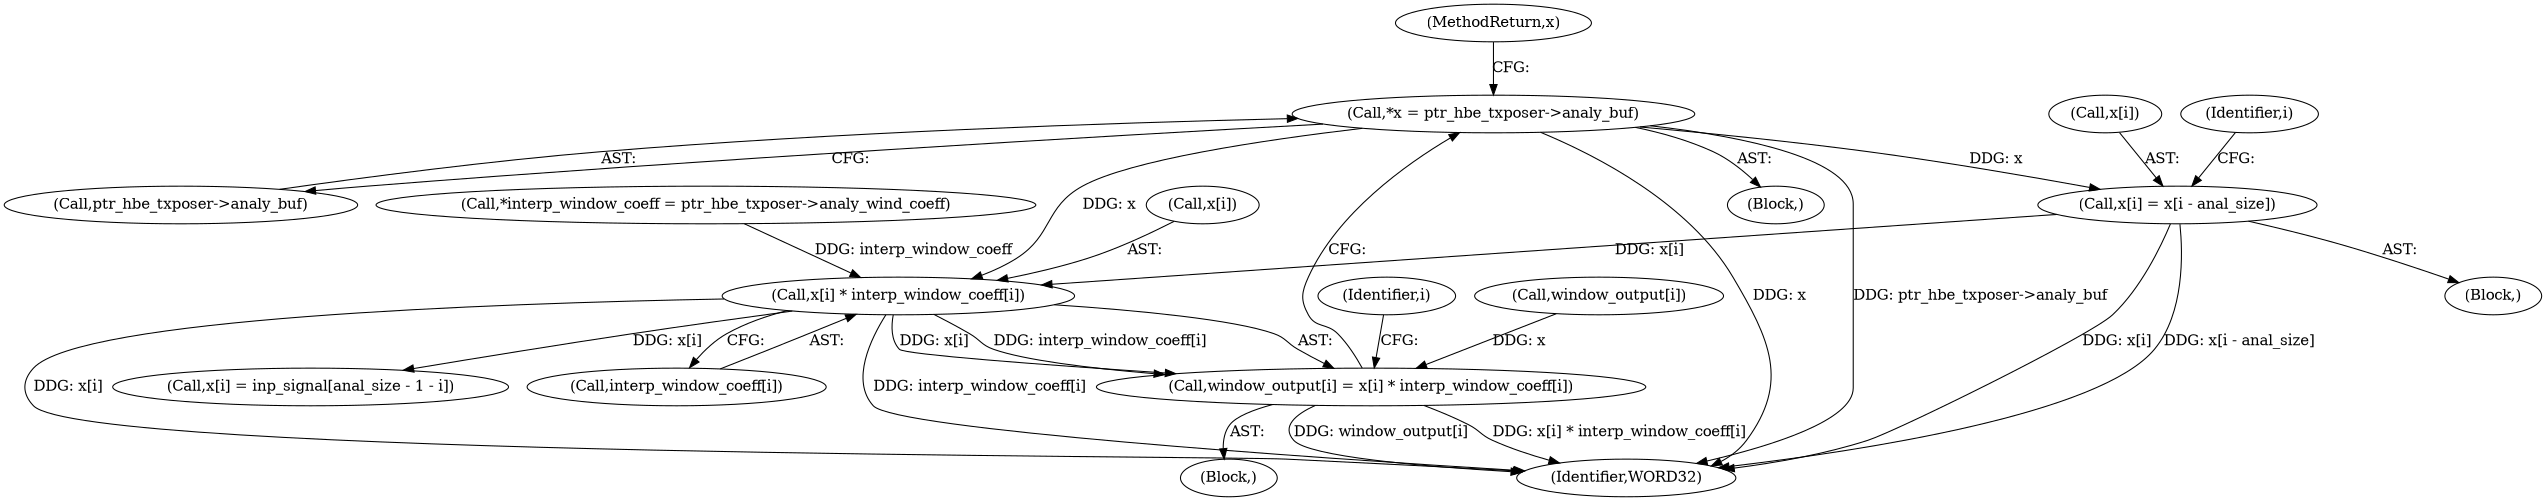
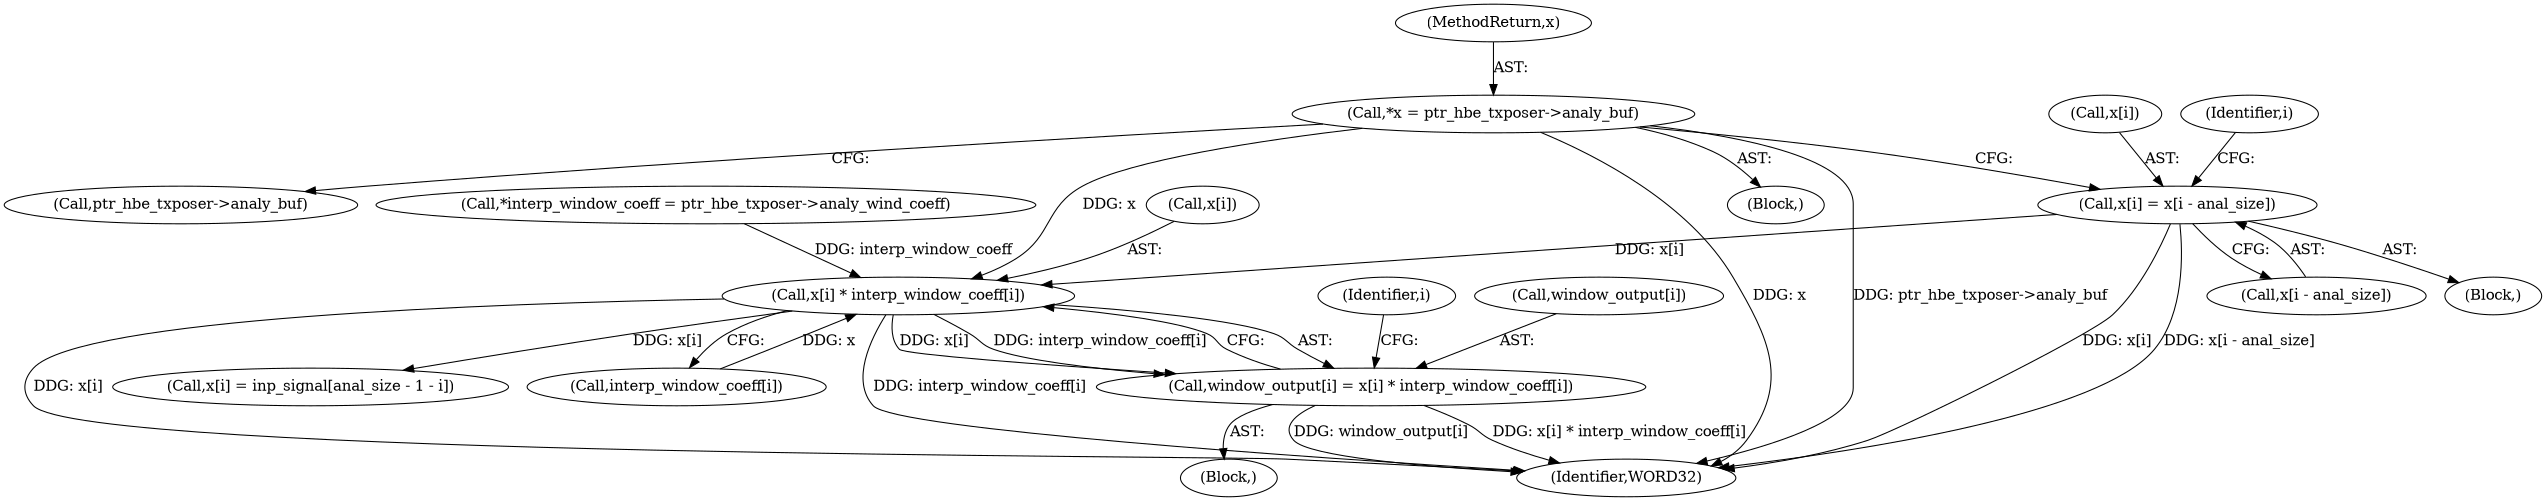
edge "(MethodReturn,x)" -> "(Call,*x = ptr_hbe_txposer->analy_buf)": label "CFG: " -> "AST: "
edge "(Call,ptr_hbe_txposer->analy_buf)" -> "(Call,*x = ptr_hbe_txposer->analy_buf)": removed, label "AST:"
edge "(Call,*x = ptr_hbe_txposer->analy_buf)" -> "(Call,x[i] = x[i - anal_size])": label "DDG: x" -> "CFG: "
edge "(Call,window_output[i] = x[i] * interp_window_coeff[i])" -> "(Call,*x = ptr_hbe_txposer->analy_buf)": now "(Call,window_output[i] = x[i] * interp_window_coeff[i])" -> "(Call,x[i] * interp_window_coeff[i])"
node "(Call,x[i - anal_size])": added
edge "(Call,interp_window_coeff[i])" -> "(Call,x[i] * interp_window_coeff[i])": label "AST: " -> "DDG: x"
edge "(Call,window_output[i])" -> "(Call,window_output[i] = x[i] * interp_window_coeff[i])": label "DDG: x" -> "AST: "
